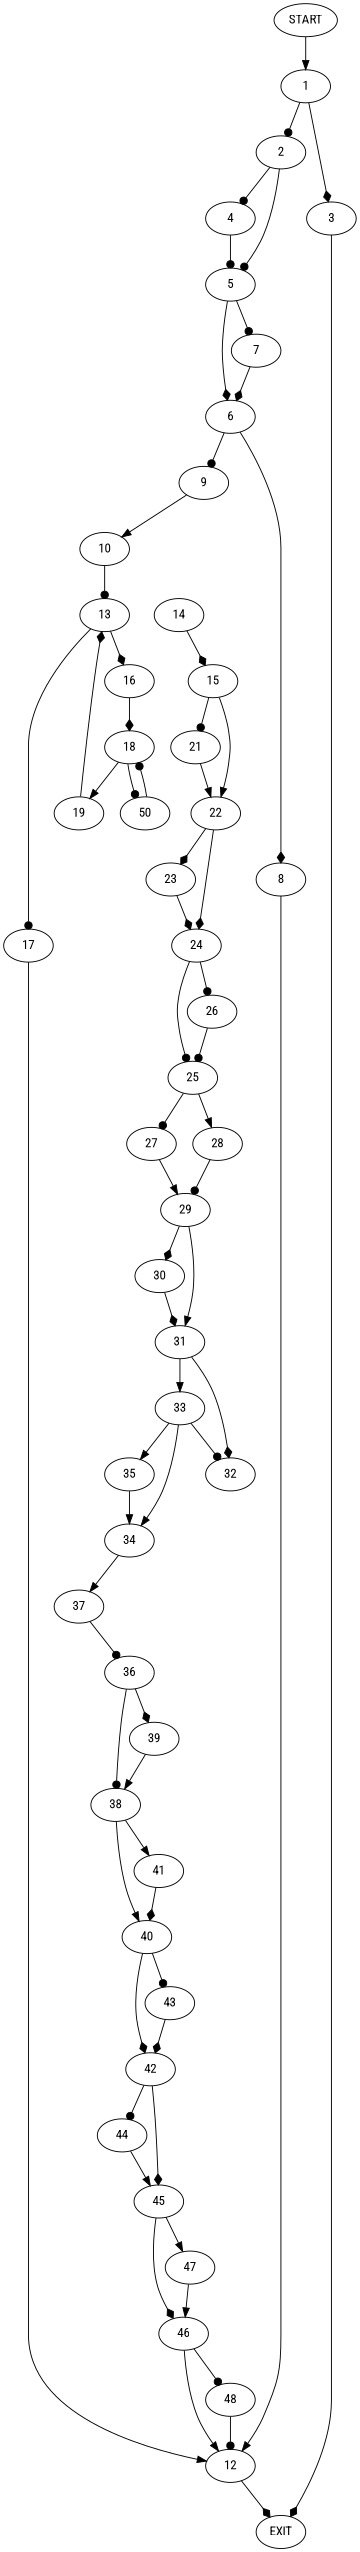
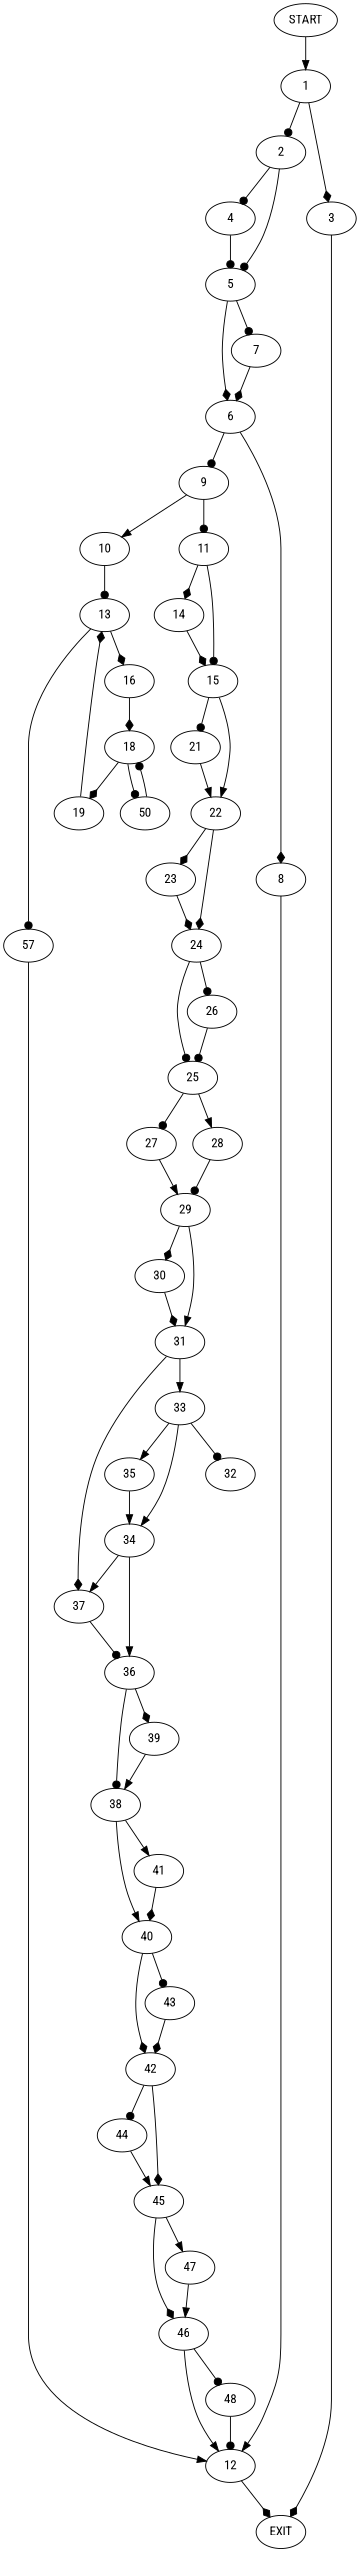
node "11": added
edge "18" -> "19": arrowhead normal -> diamond
node "17": label "17" -> "57"
edge "31" -> "32": now "31" -> "37"
edge "34" -> "36": added
